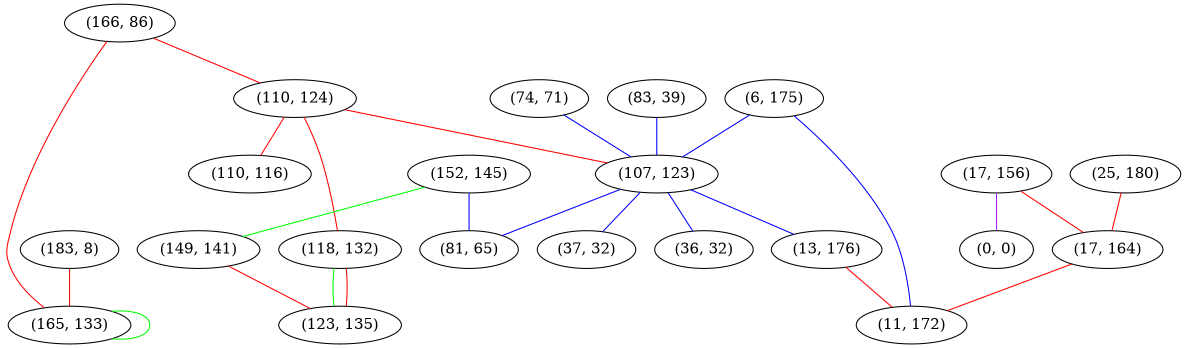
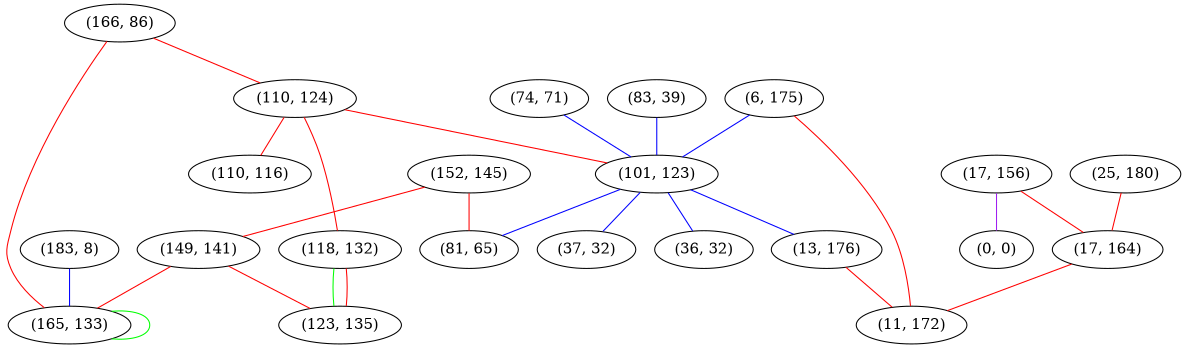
node "(107, 123)": label "(107, 123)" -> "(101, 123)"
edge "(6, 175)" -- "(11, 172)": color blue -> red
edge "(152, 145)" -- "(149, 141)": color green -> red
edge "(152, 145)" -- "(81, 65)": color blue -> red
edge "(183, 8)" -- "(165, 133)": color red -> blue
edge "(149, 141)" -- "(165, 133)": added
